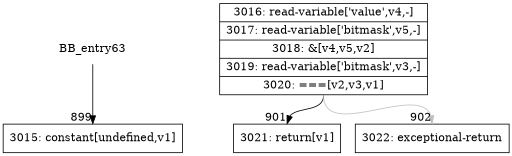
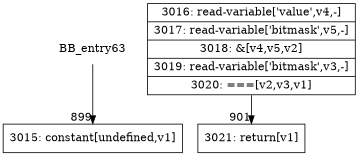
node "3022: exceptional-return": removed
